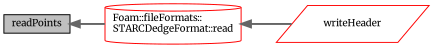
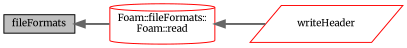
node "readPoints": label "readPoints" -> "fileFormats"
node "Foam::fileFormats:: STARCDedgeFormat::read": label "Foam::fileFormats:: STARCDedgeFormat::read" -> "Foam::fileFormats:: Foam::read"
